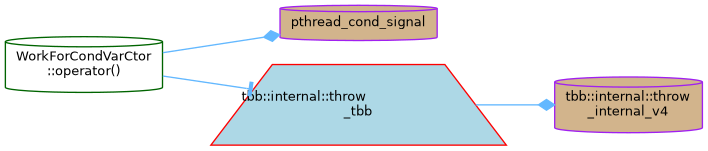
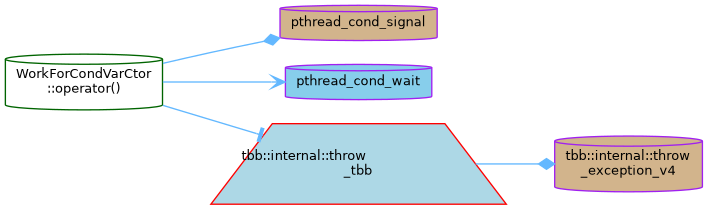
node "pthread_cond_wait": added
node "tbb::internal::throw _internal_v4": label "tbb::internal::throw _internal_v4" -> "tbb::internal::throw _exception_v4"
